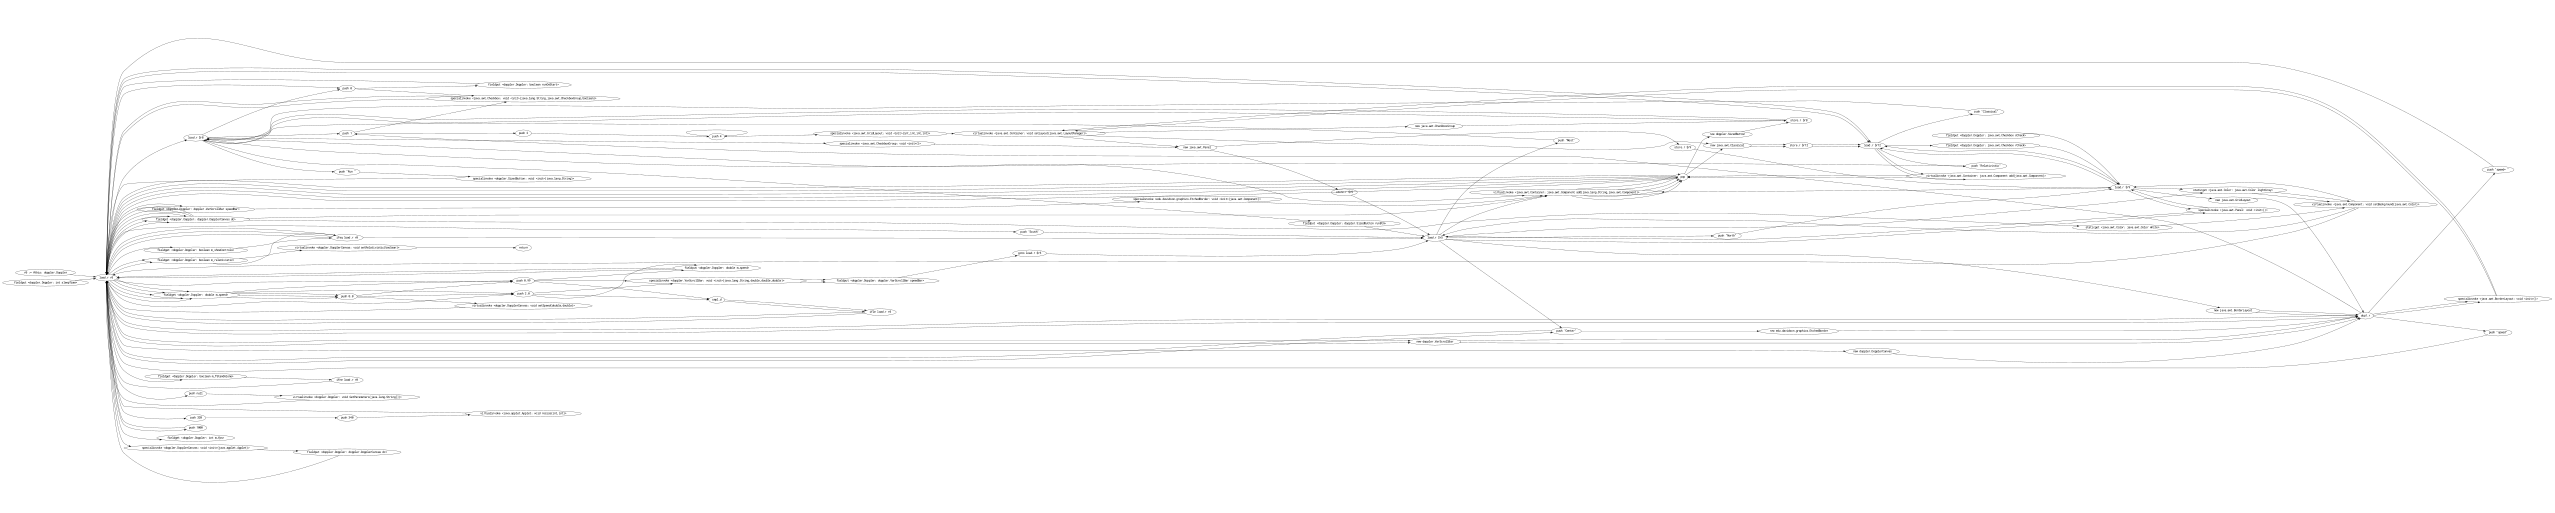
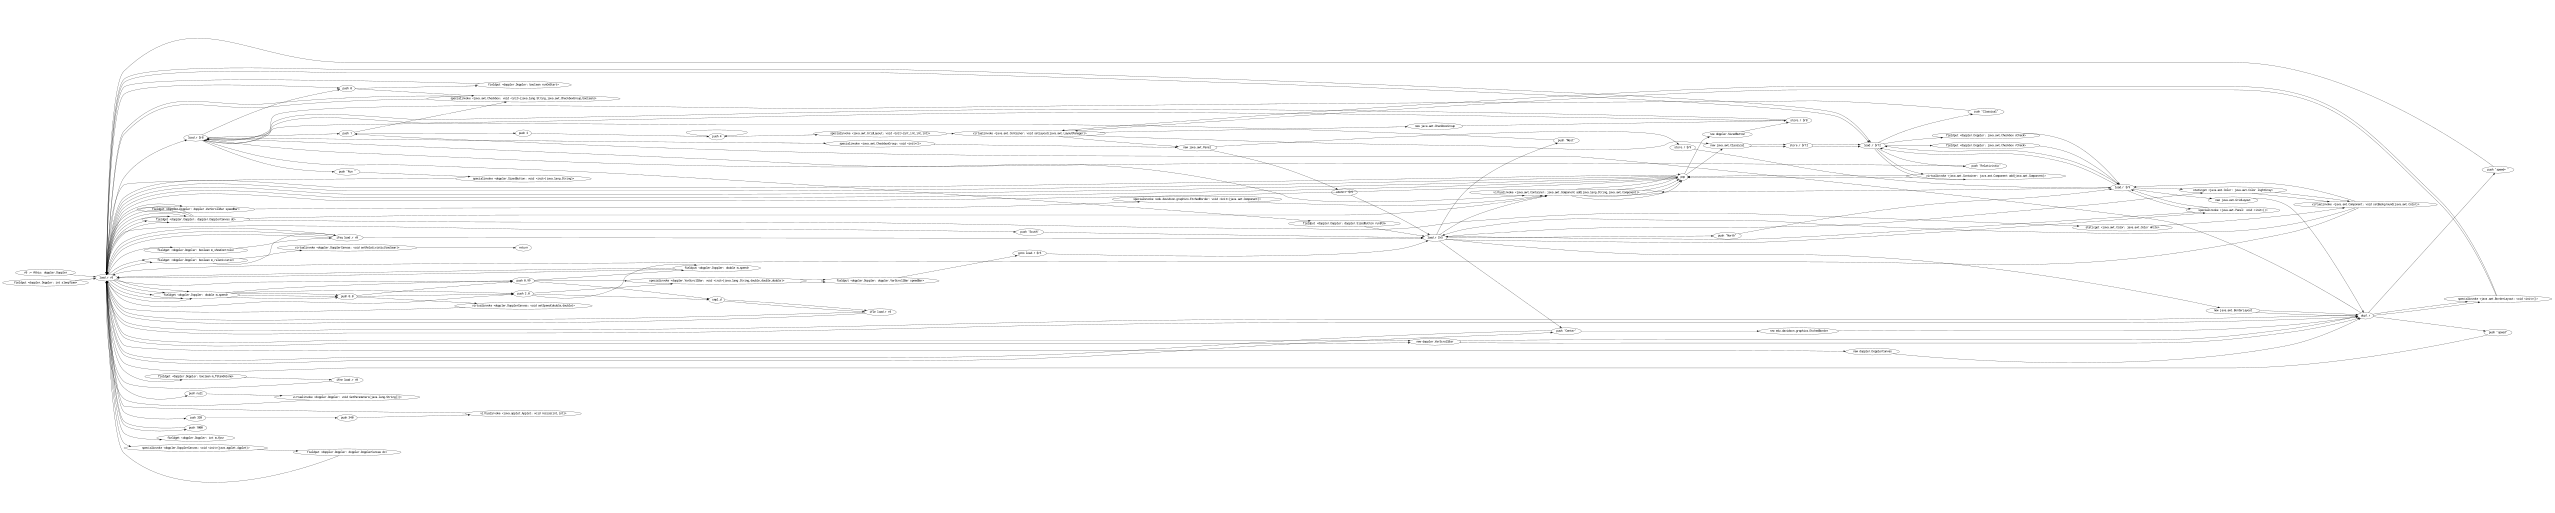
edge "load.r $r12" -> "fieldput <doppler.Doppler: java.awt.Checkbox cCheck>": added
